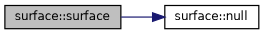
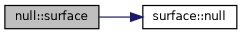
node "surface::surface": label "surface::surface" -> "null::surface"
